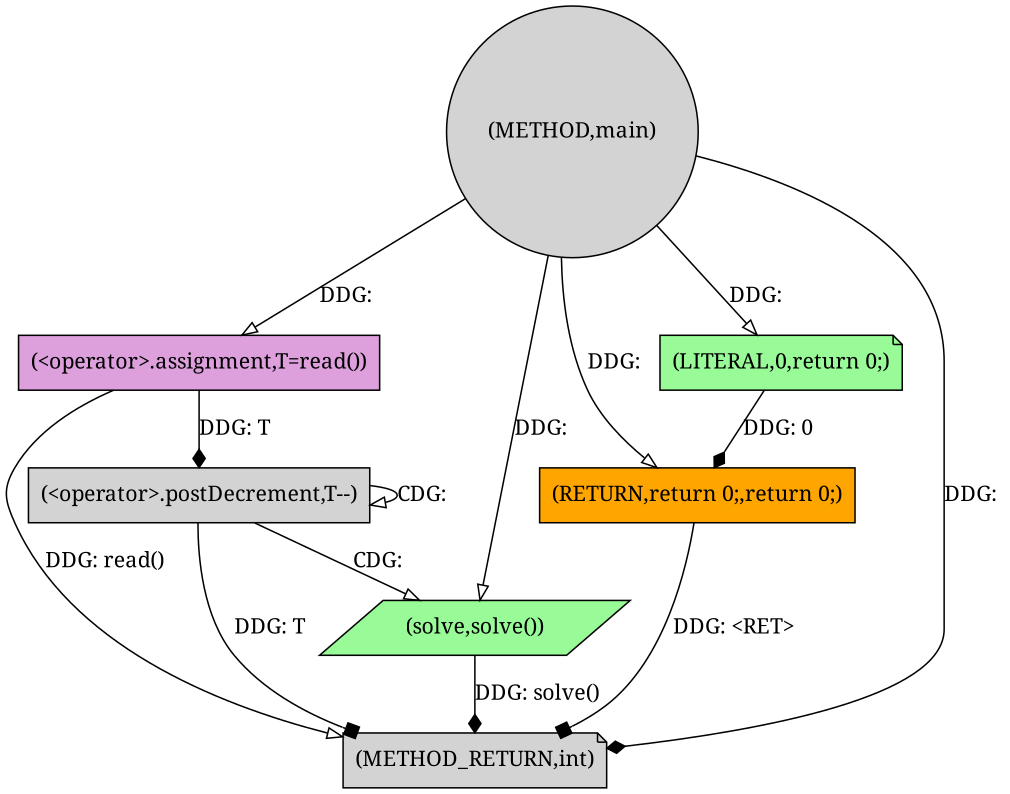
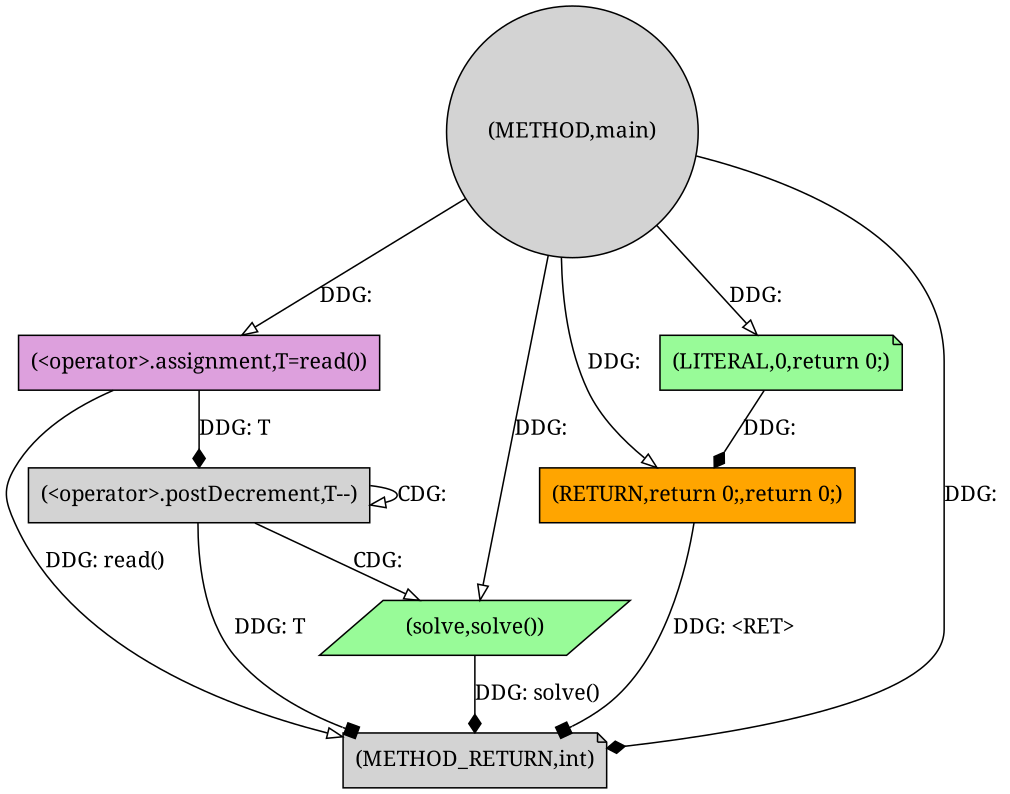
edge "(LITERAL,0,return 0;)" -> "(RETURN,return 0;,return 0;)": label "DDG: 0" -> "DDG: "
